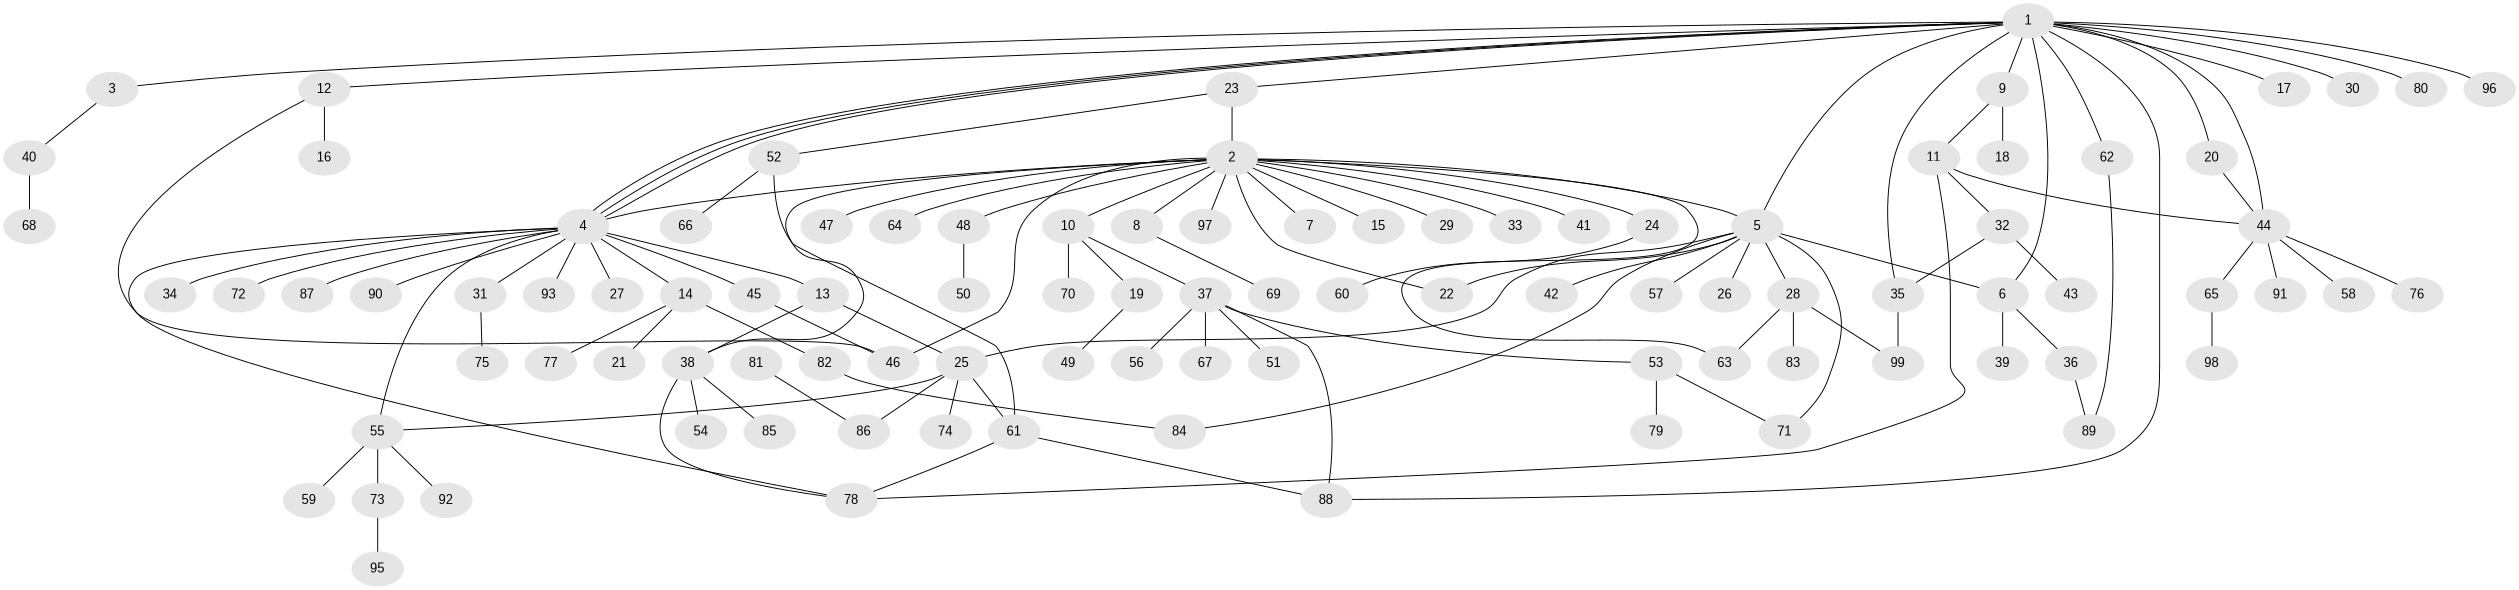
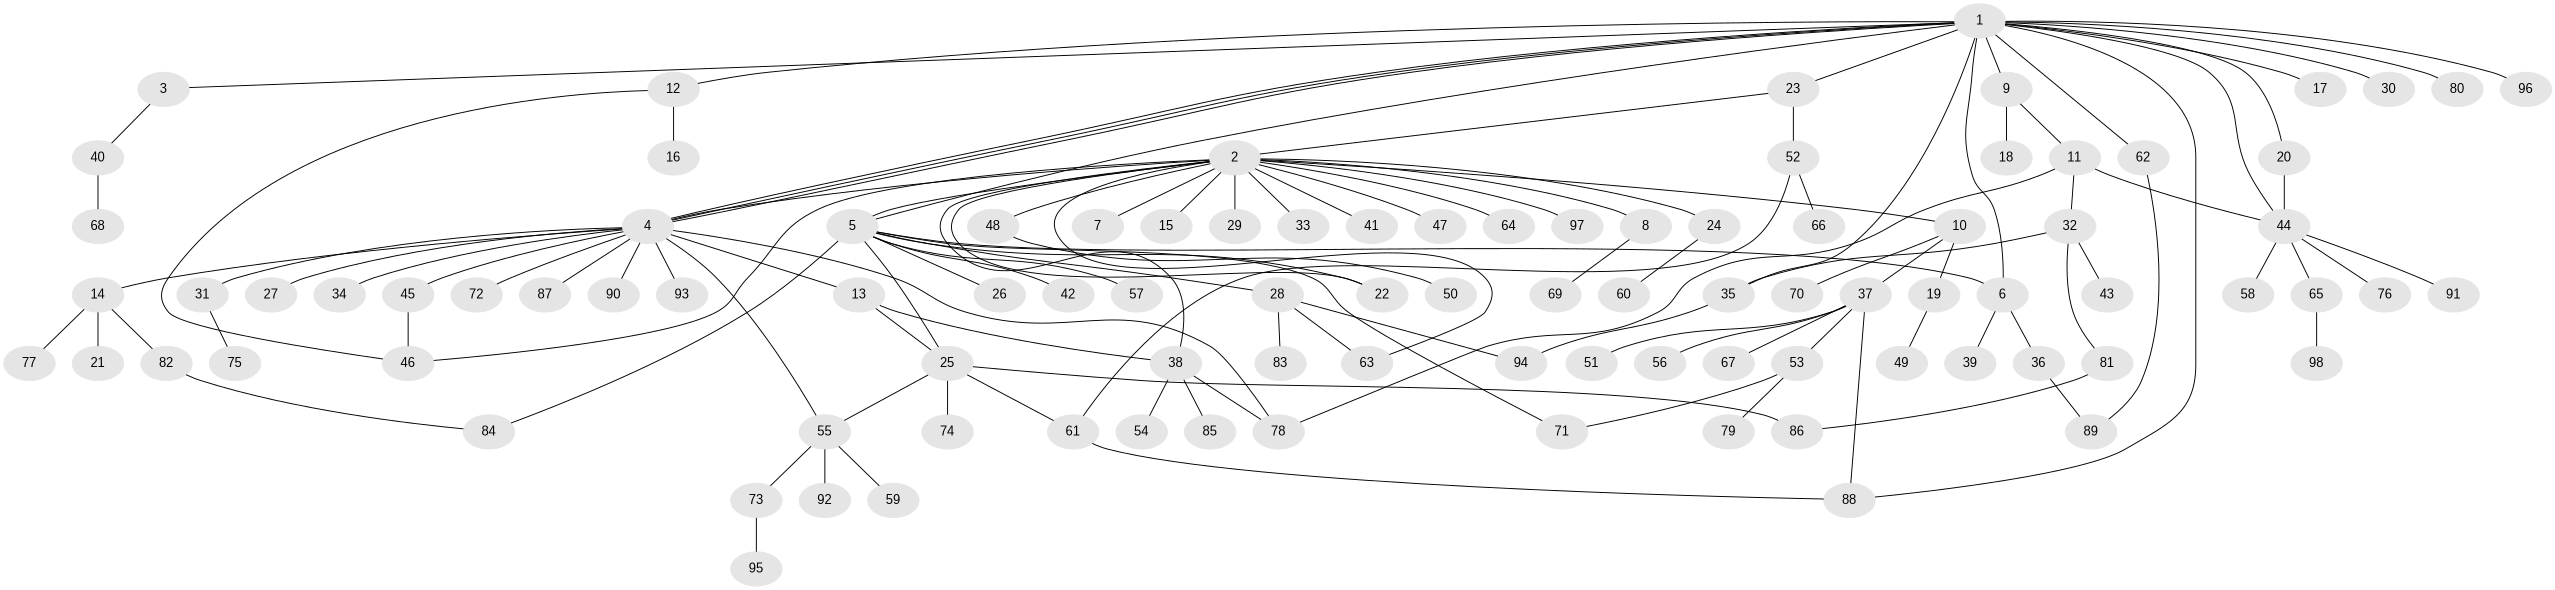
edge "32" -- "81": added
node "99": label "99" -> "94"
edge "61" -- "78": removed
